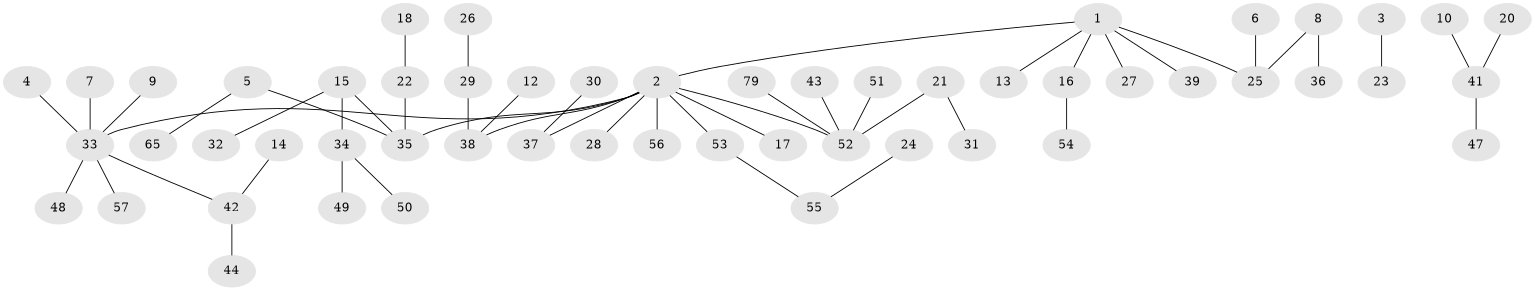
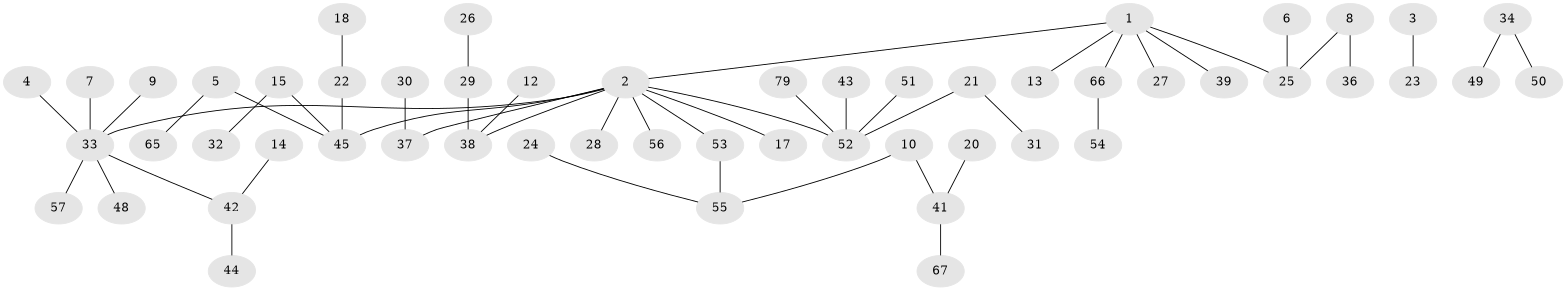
node "16": label "16" -> "66"
edge "15" -- "34": removed
node "35": label "35" -> "45"
node "47": label "47" -> "67"
edge "10" -- "55": added
